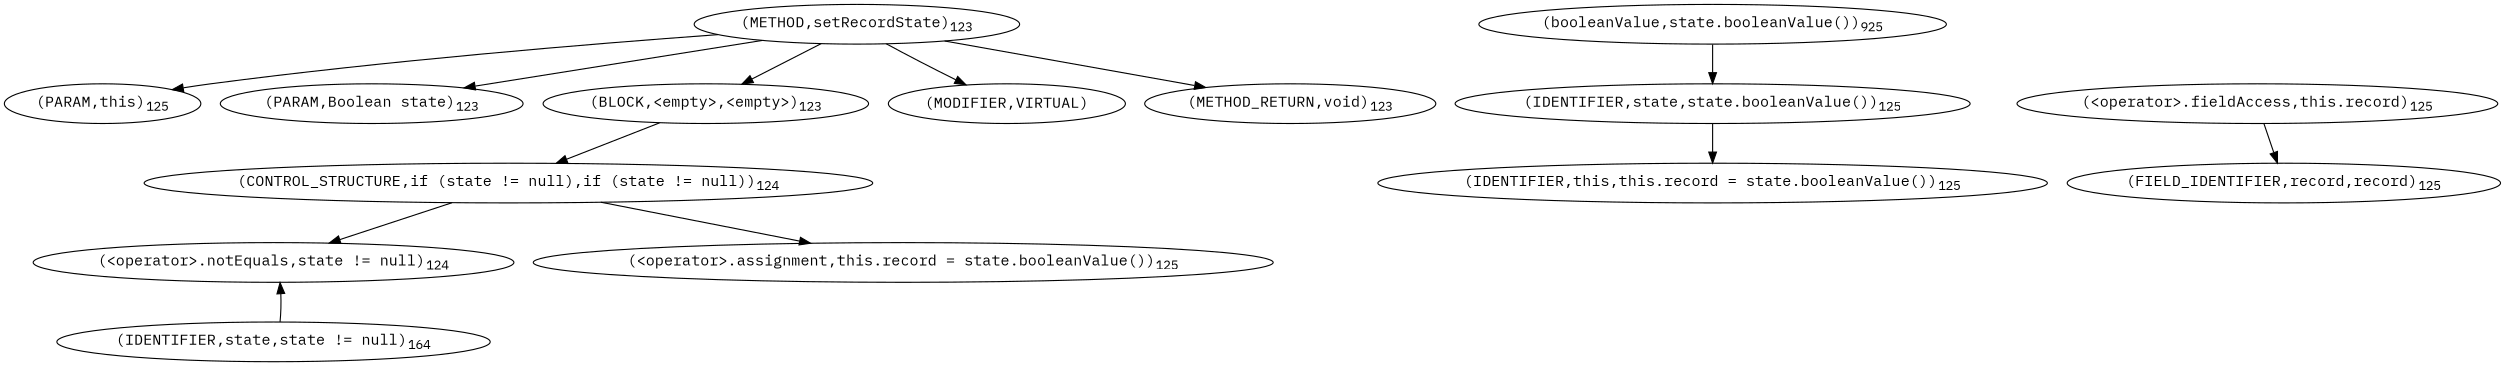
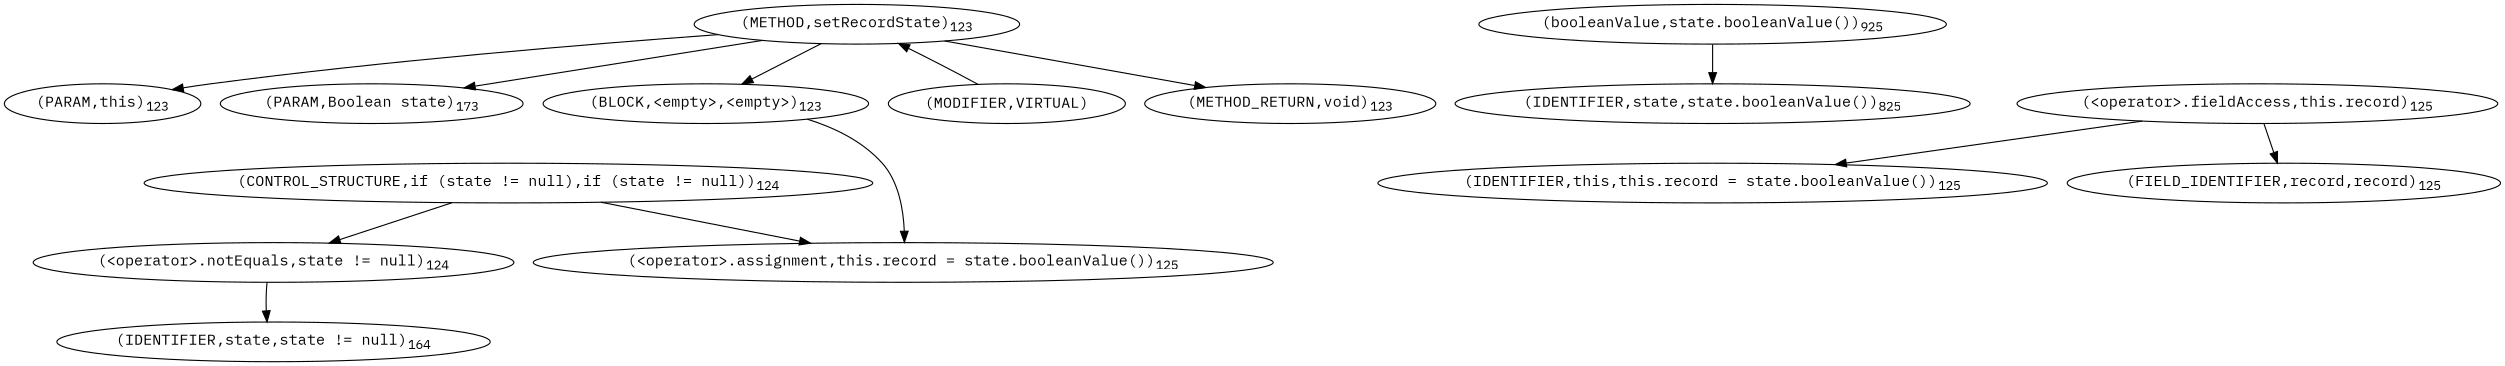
edge "(METHOD,setRecordState)" -> "(MODIFIER,VIRTUAL)": reversed
node "(PARAM,this)": text "125" -> "123"
node "(PARAM,Boolean state)": text "123" -> "173"
node "(IDENTIFIER,state,state.booleanValue())": text "125" -> "825"
edge "(IDENTIFIER,state,state.booleanValue())" -> "(IDENTIFIER,this,this.record = state.booleanValue())": now "(<operator>.fieldAccess,this.record)" -> "(IDENTIFIER,this,this.record = state.booleanValue())"
edge "(BLOCK,<empty>,<empty>)" -> "(CONTROL_STRUCTURE,if (state != null),if (state != null))": now "(BLOCK,<empty>,<empty>)" -> "(<operator>.assignment,this.record = state.booleanValue())"
edge "(IDENTIFIER,state,state != null)" -> "(<operator>.notEquals,state != null)": reversed
